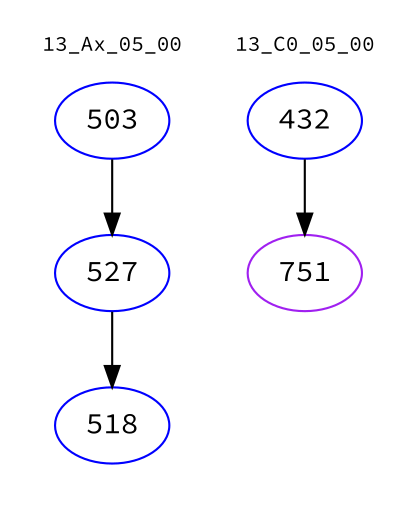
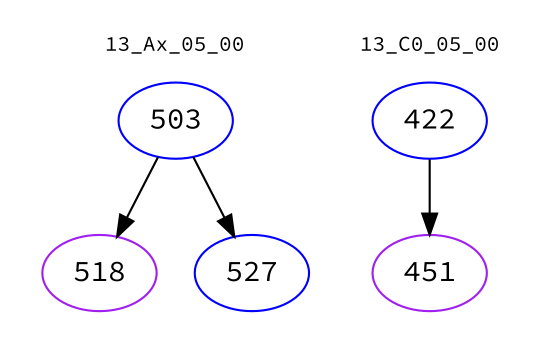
node "432": label "432" -> "422"
node "751": label "751" -> "451"
edge "527" -> "518": now "503" -> "518"
node "518": color blue -> purple
